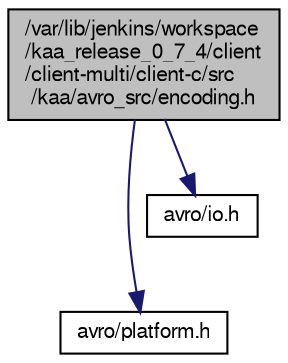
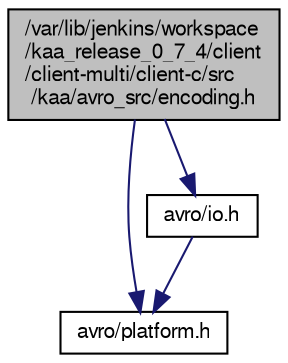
edge "avro/io.h" -> "avro/platform.h": added
